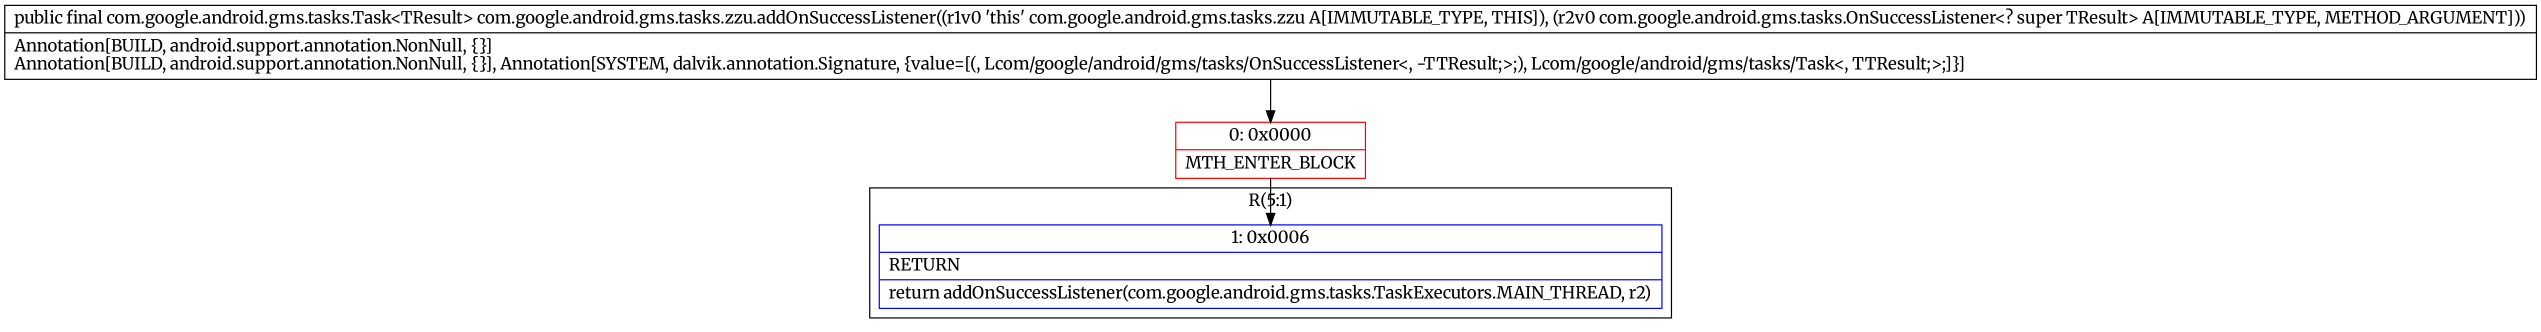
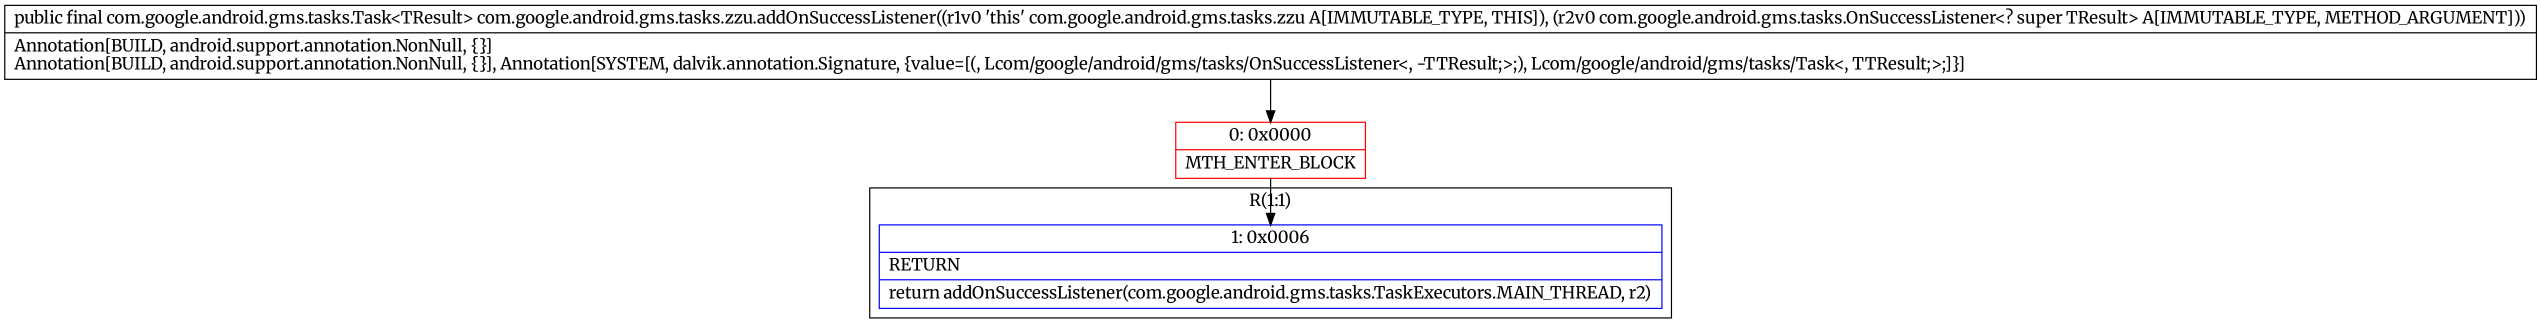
cluster "R(5:1)": label "R(5:1)" -> "R(1:1)"
